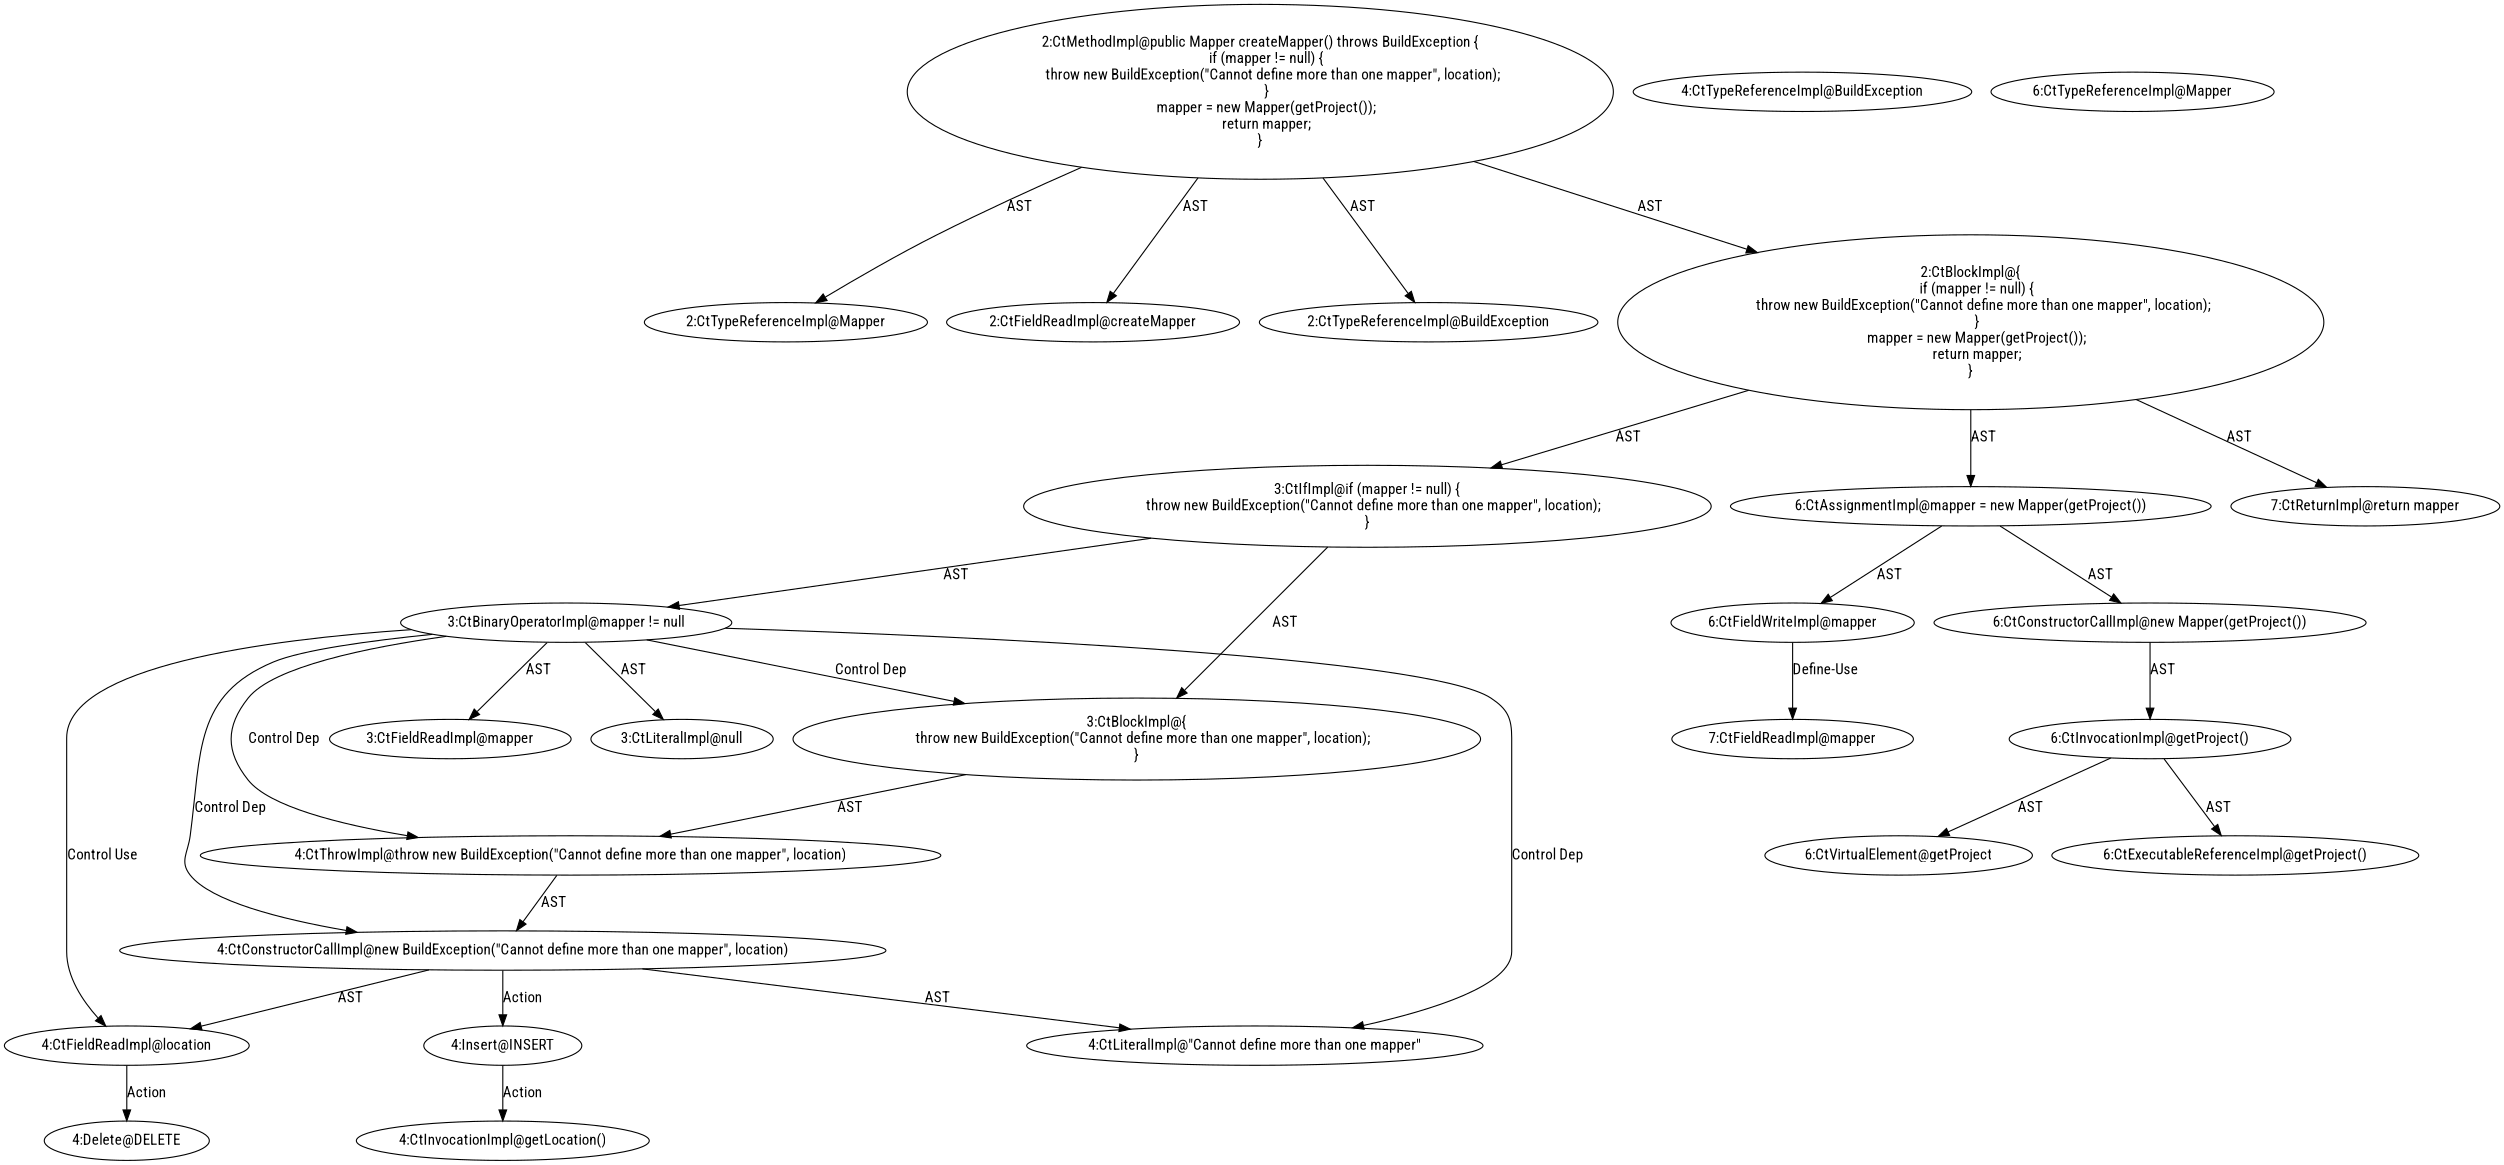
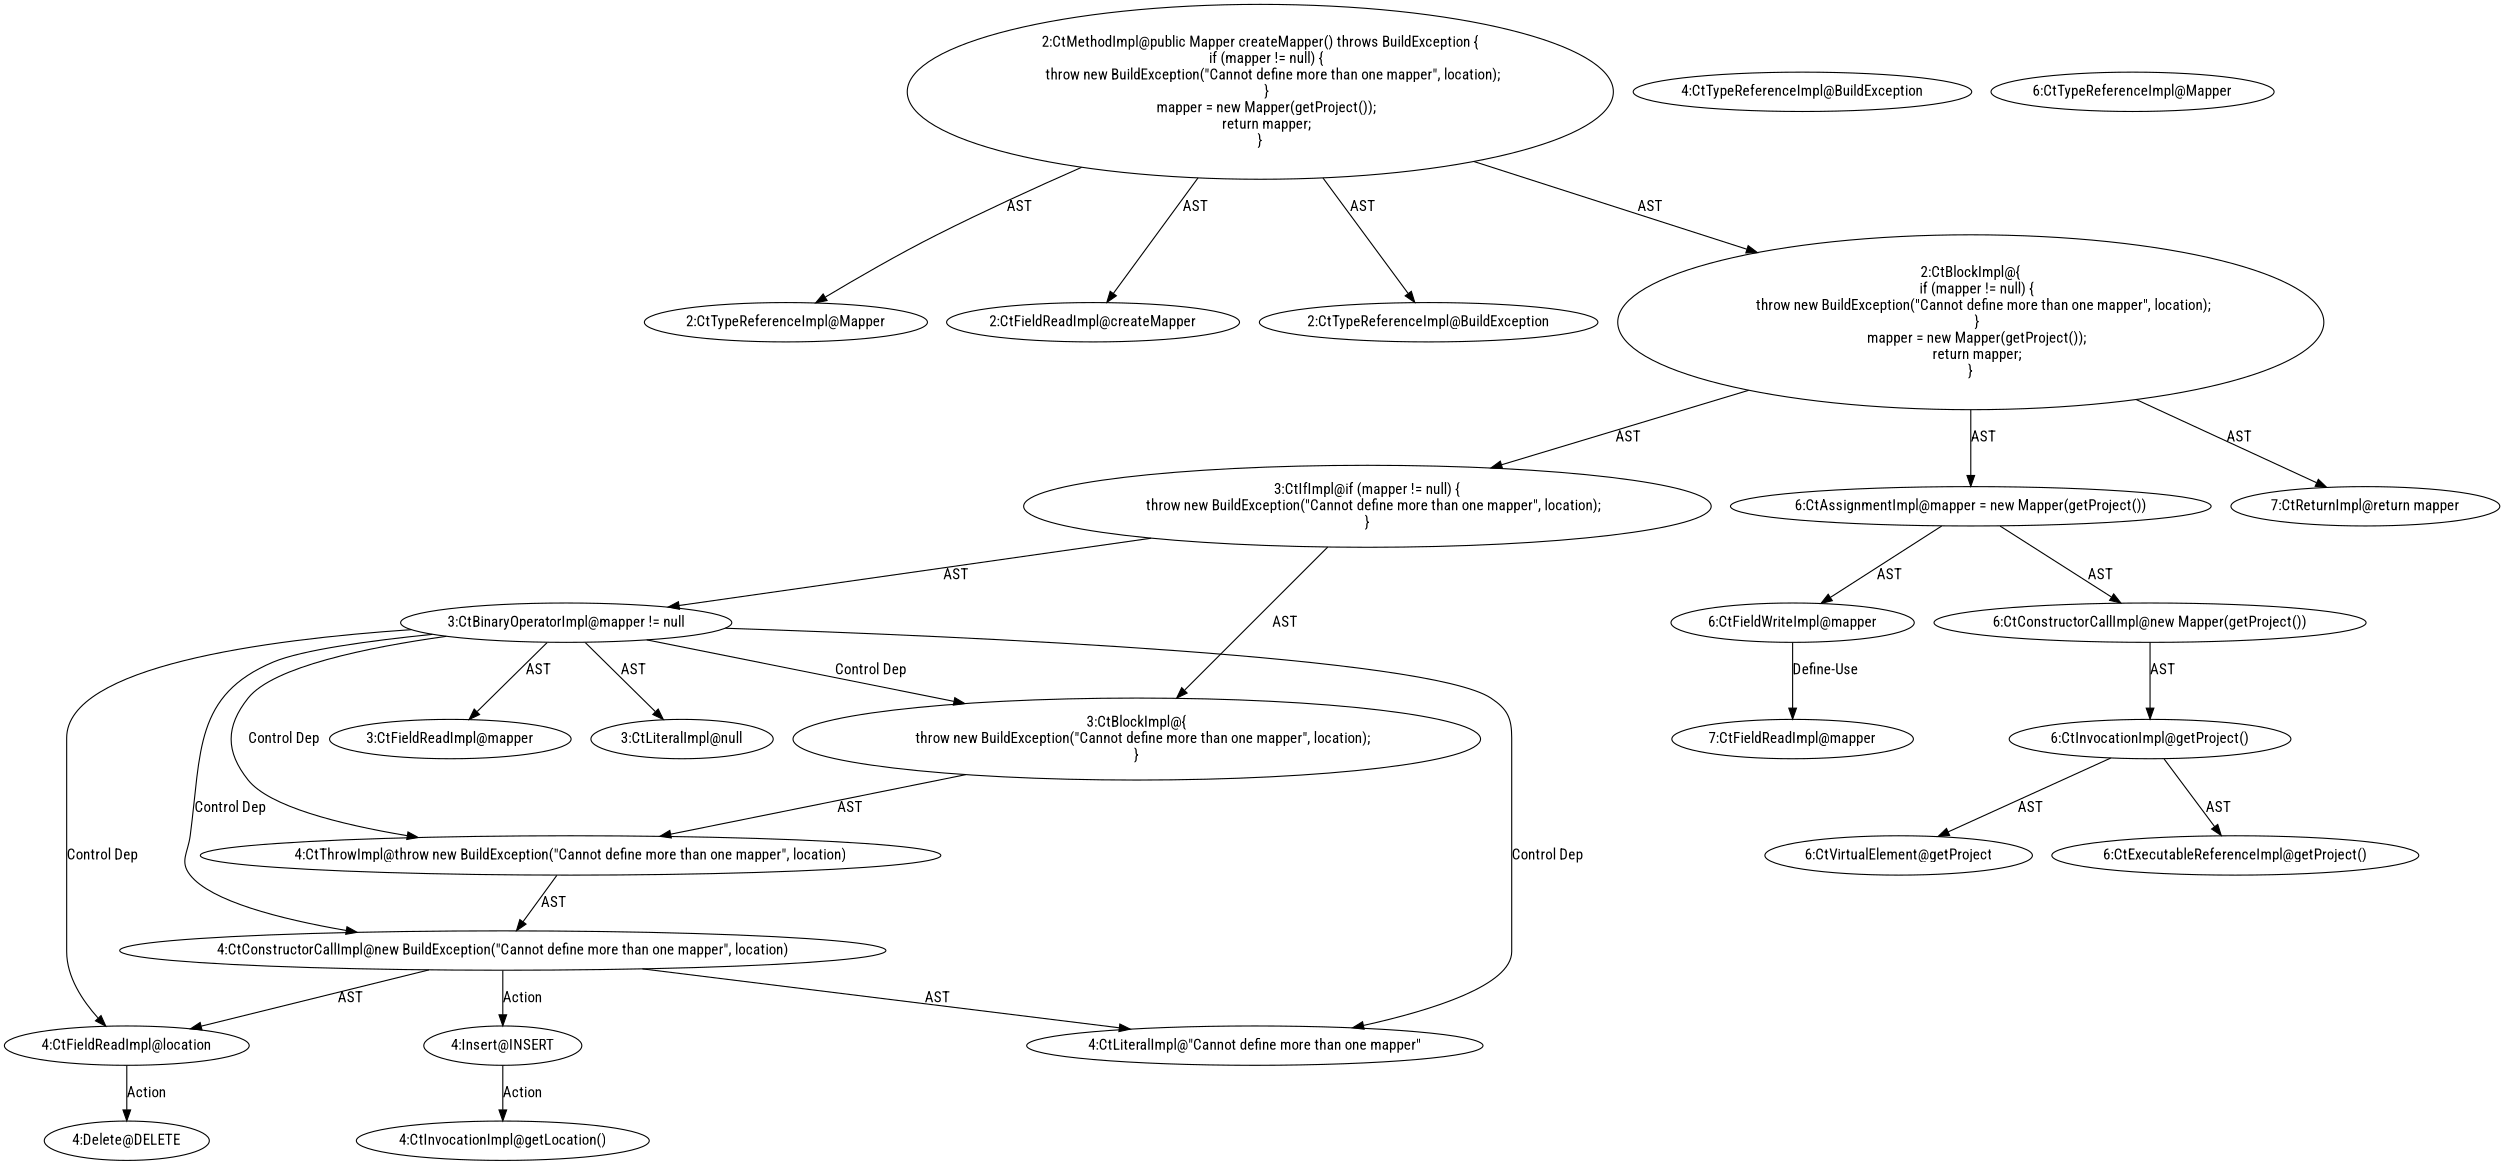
edge "3:CtBinaryOperatorImpl@mapper != null" -> "4:CtFieldReadImpl@location": label "Control Use" -> "Control Dep"
